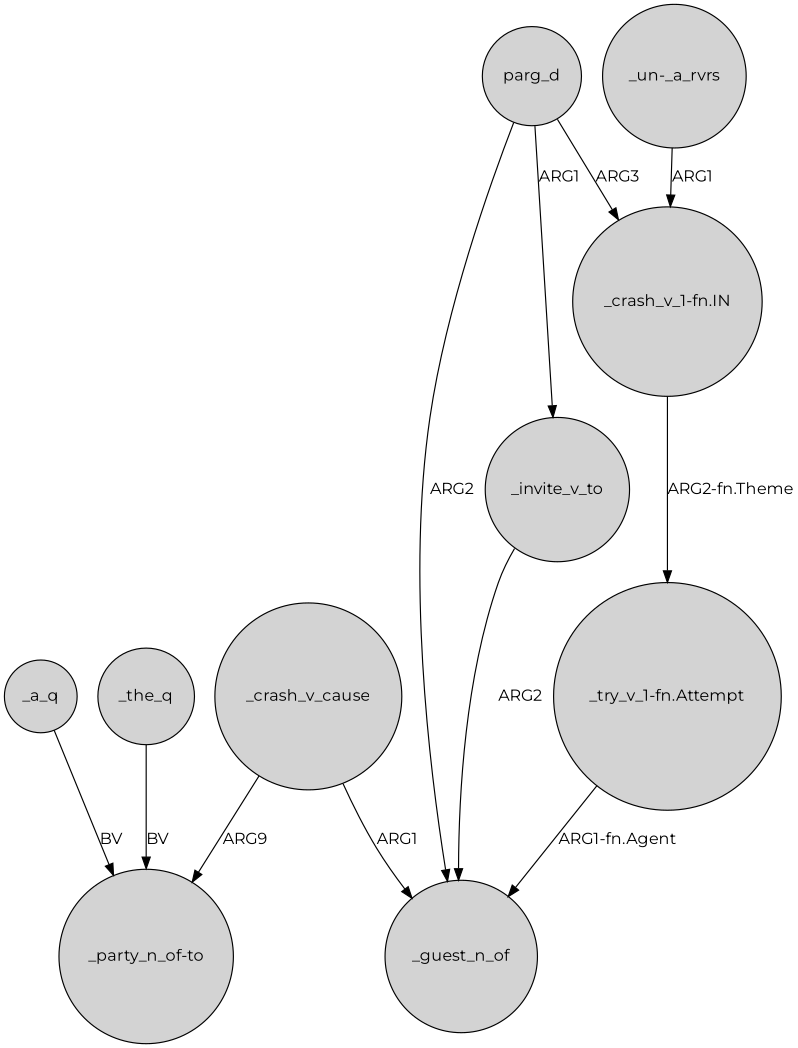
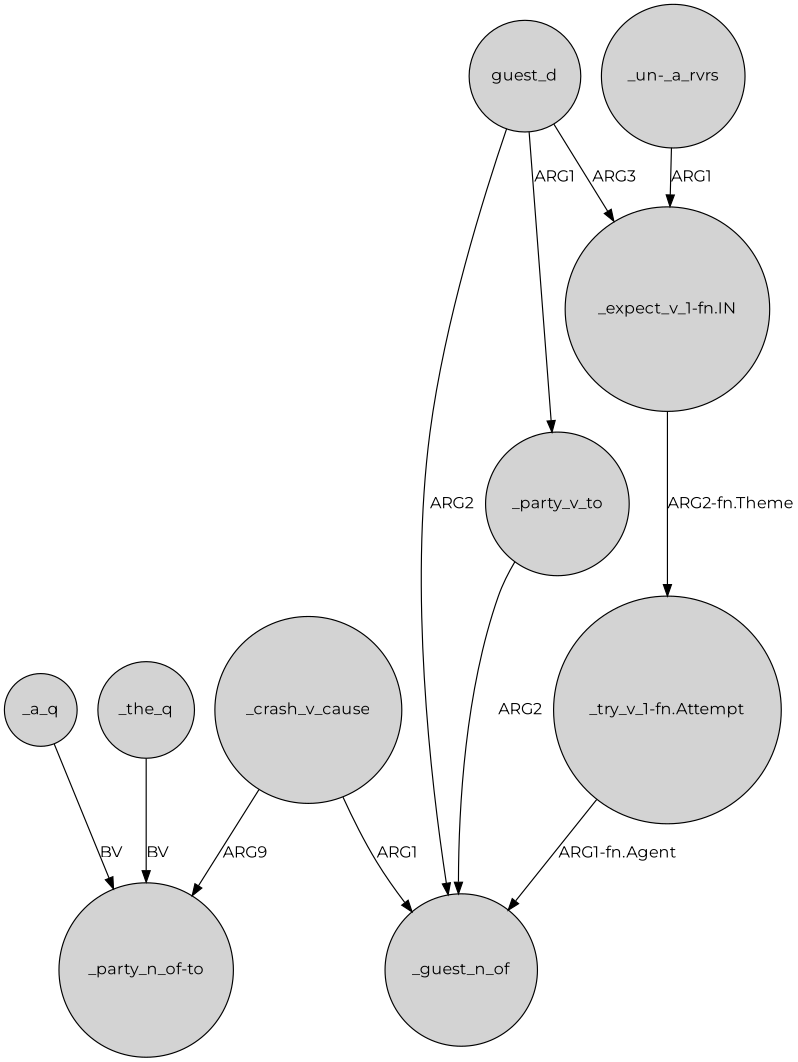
node "parg_d": label "parg_d" -> "guest_d"
node "_crash_v_1-fn.IN": label "_crash_v_1-fn.IN" -> "_expect_v_1-fn.IN"
node "_invite_v_to": label "_invite_v_to" -> "_party_v_to"
